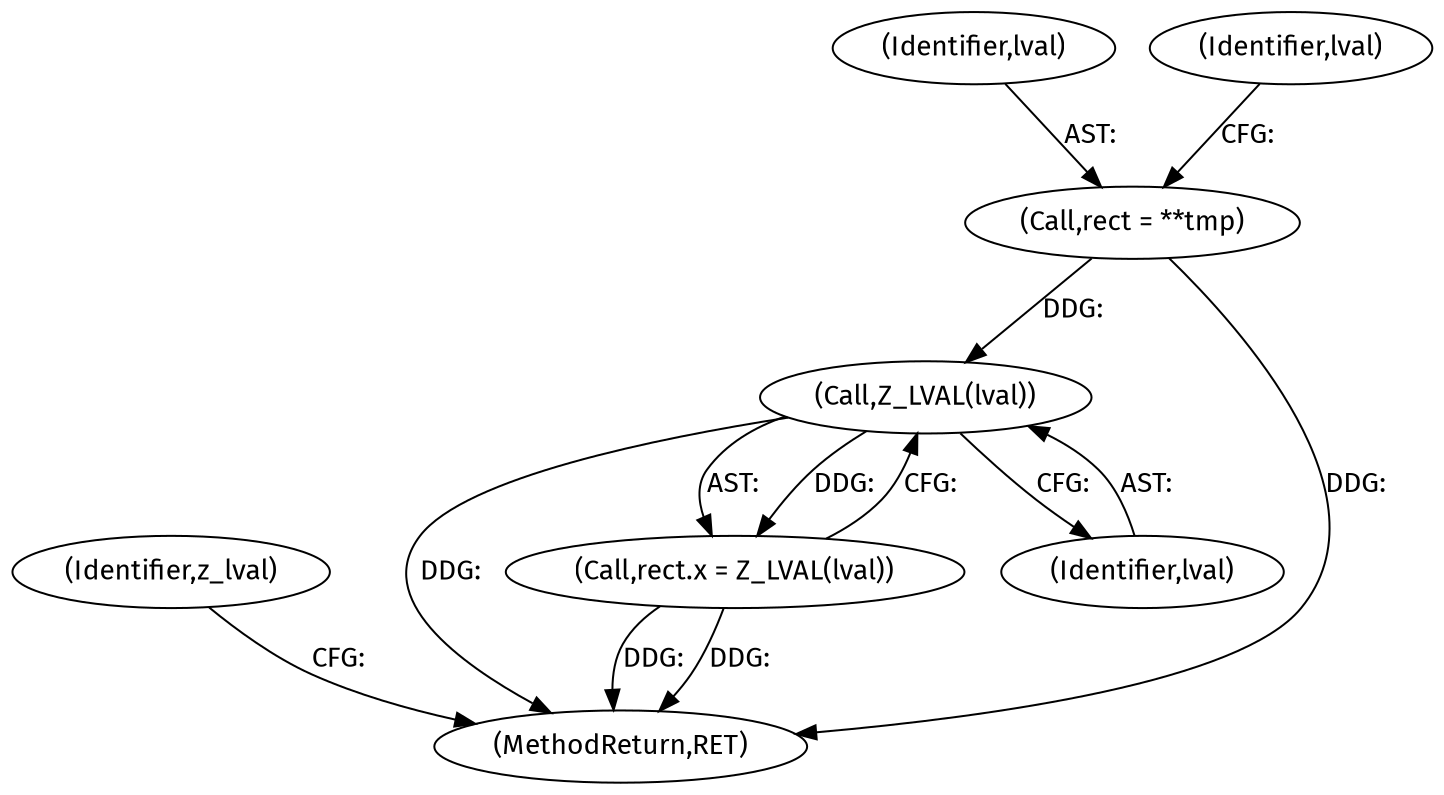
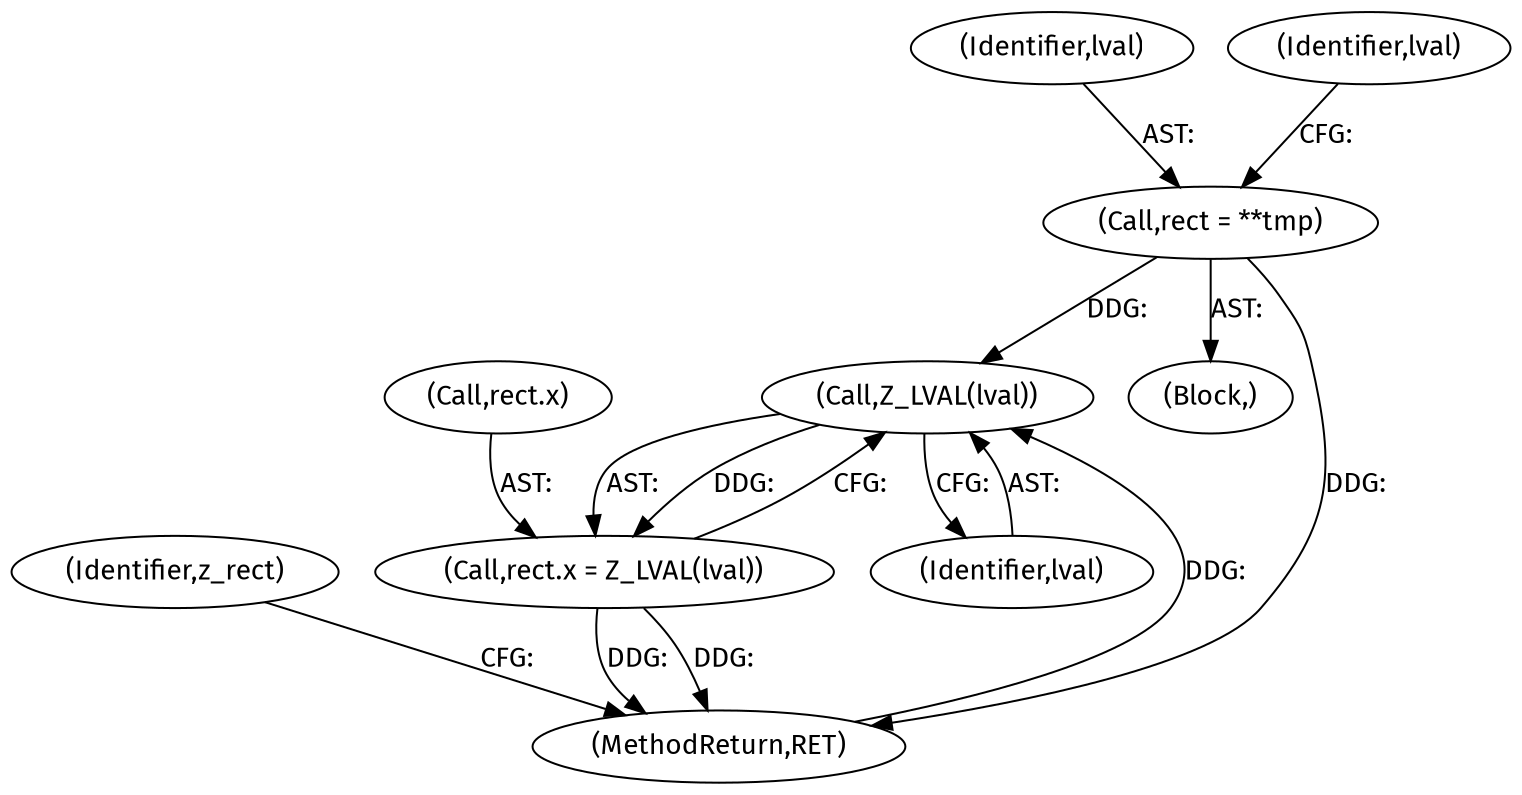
node "(Call,rect.x)": added
node "(Block,)": added
edge "(Call,Z_LVAL(lval))" -> "(MethodReturn,RET)": reversed
node "(Identifier,z_lval)": label "(Identifier,z_lval)" -> "(Identifier,z_rect)"
